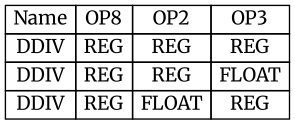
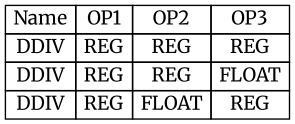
node "Name": text "OP8" -> "OP1"
